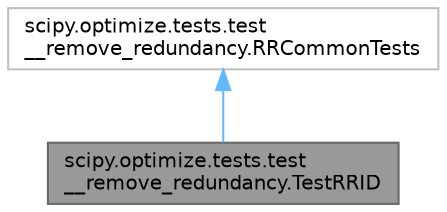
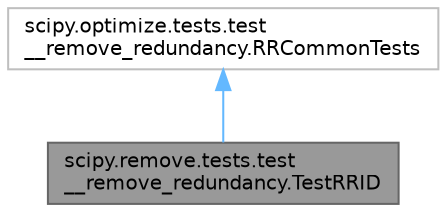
node "scipy.optimize.tests.test __remove_redundancy.TestRRID": label "scipy.optimize.tests.test __remove_redundancy.TestRRID" -> "scipy.remove.tests.test __remove_redundancy.TestRRID"
